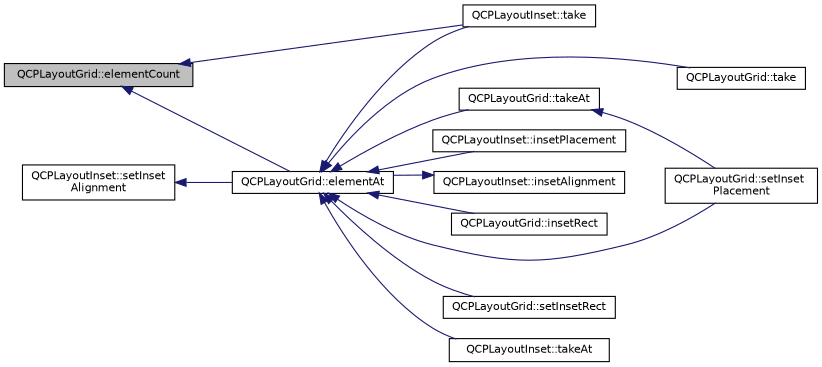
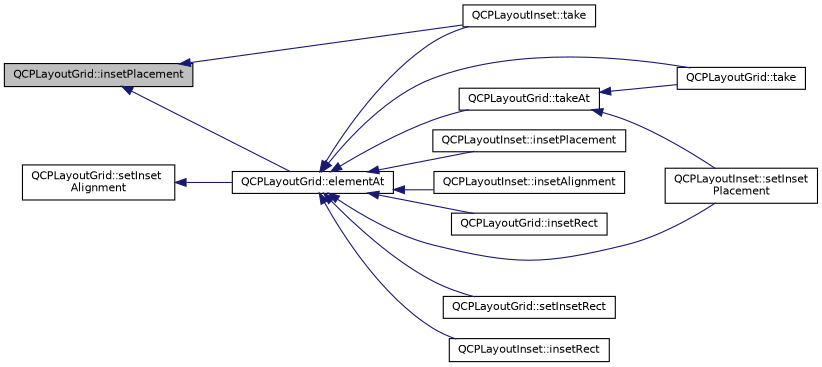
node "QCPLayoutGrid::elementCount": label "QCPLayoutGrid::elementCount" -> "QCPLayoutGrid::insetPlacement"
edge "QCPLayoutGrid::take" -> "QCPLayoutGrid::takeAt": added
edge "QCPLayoutGrid::elementAt" -> "QCPLayoutInset::insetAlignment": reversed
node "QCPLayoutInset::setInset Alignment": label "QCPLayoutInset::setInset Alignment" -> "QCPLayoutGrid::setInset Alignment"
node "QCPLayoutGrid::setInset Placement": label "QCPLayoutGrid::setInset Placement" -> "QCPLayoutInset::setInset Placement"
node "QCPLayoutInset::takeAt": label "QCPLayoutInset::takeAt" -> "QCPLayoutInset::insetRect"
